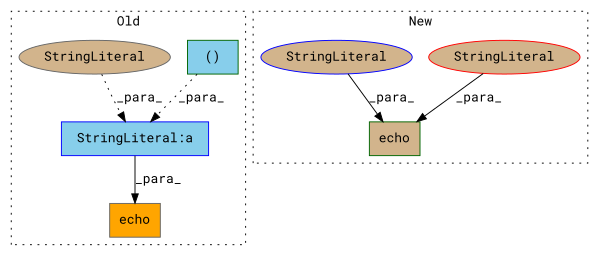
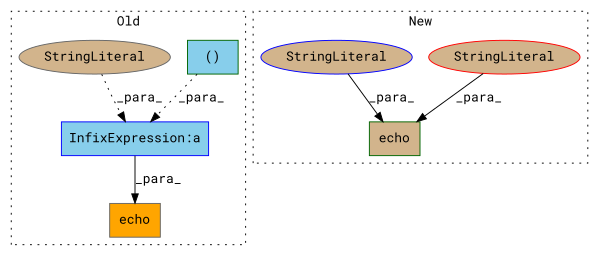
node "StringLiteral:a": label "StringLiteral:a" -> "InfixExpression:a"
